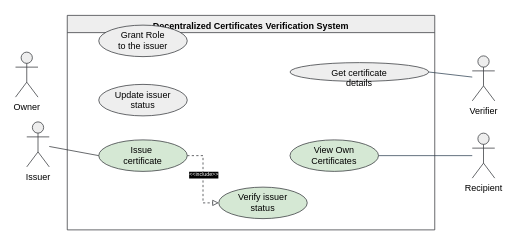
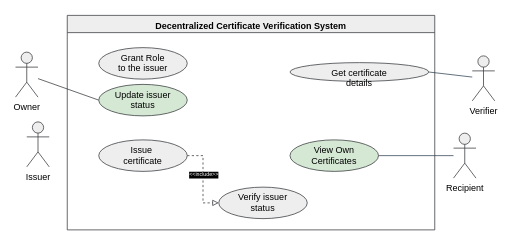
node "Decentralized Certificates Verification System": label "Decentralized Certificates Verification System" -> "Decentralized Certificate Verification System"
node "Grant Role to the issuer": moved (143, 41) -> (143, 63)
edge "Owner" -- "Update issuer status": added
node "Update issuer status": fillcolor #eeeeee -> #d5e8d4
edge "Issuer" -- "Issue certificate": removed
node "Issue certificate": fillcolor #d5e8d4 -> #eeeeee
node "Recipient": moved (483, 156) -> (465, 156)
node "Verify issuer status": fillcolor #d5e8d4 -> #eeeeee
